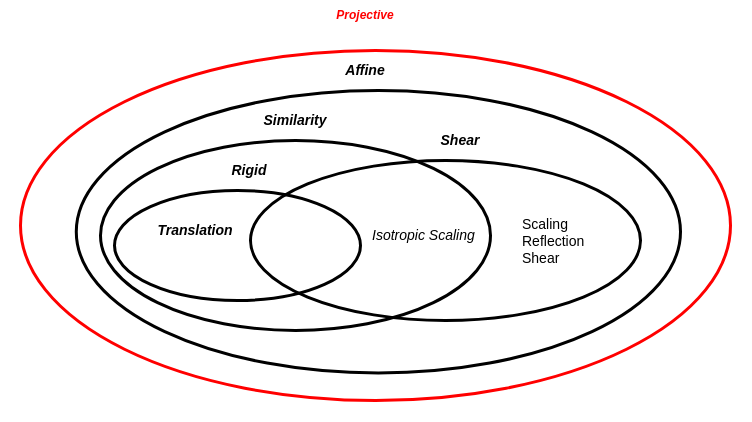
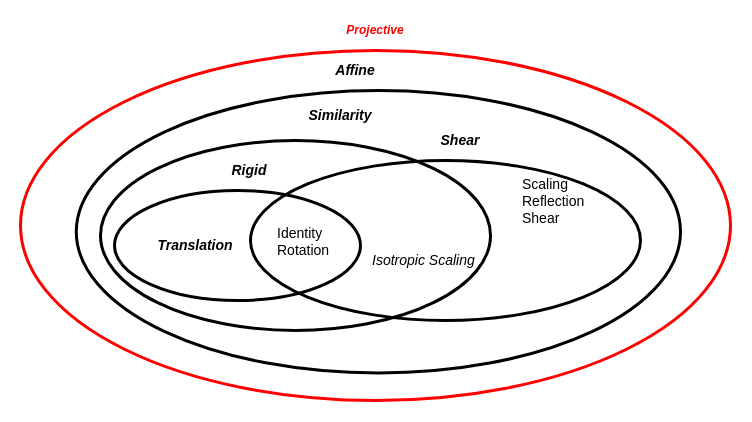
node "Projective": moved (366, 16) -> (376, 31)
node "Affine": moved (366, 71) -> (356, 71)
node "Similarity": moved (296, 121) -> (341, 116)
node "Translation": moved (196, 231) -> (196, 246)
node "Isotropic Scaling": moved (426, 236) -> (426, 261)
node "Scaling Reflection Shear": moved (566, 241) -> (566, 201)
node "Identity Rotation": added
